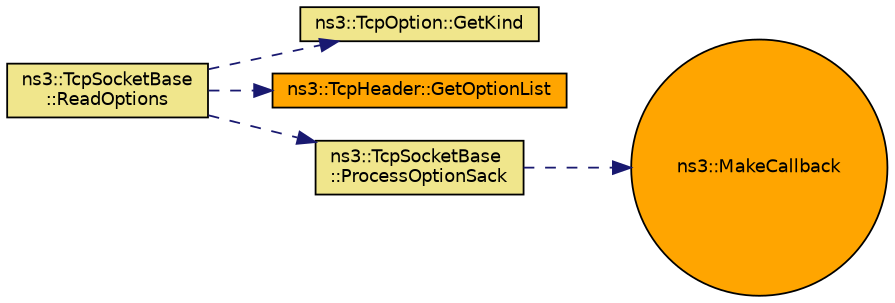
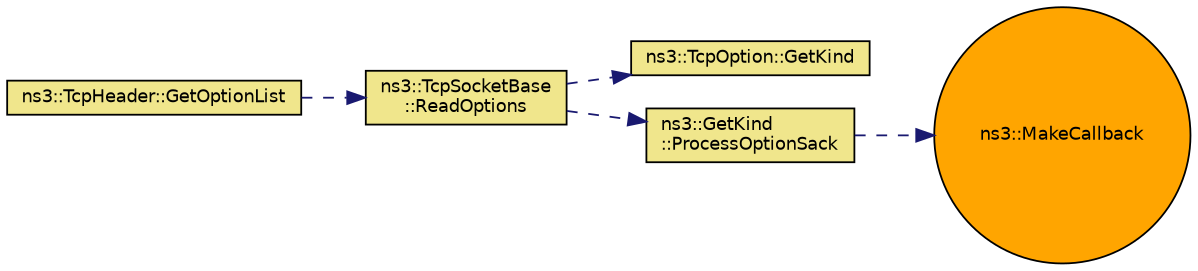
edge "ns3::TcpSocketBase ::ReadOptions" -> "ns3::TcpHeader::GetOptionList": reversed
node "ns3::TcpHeader::GetOptionList": fillcolor orange -> khaki
node "ns3::TcpSocketBase ::ProcessOptionSack": label "ns3::TcpSocketBase ::ProcessOptionSack" -> "ns3::GetKind ::ProcessOptionSack"
